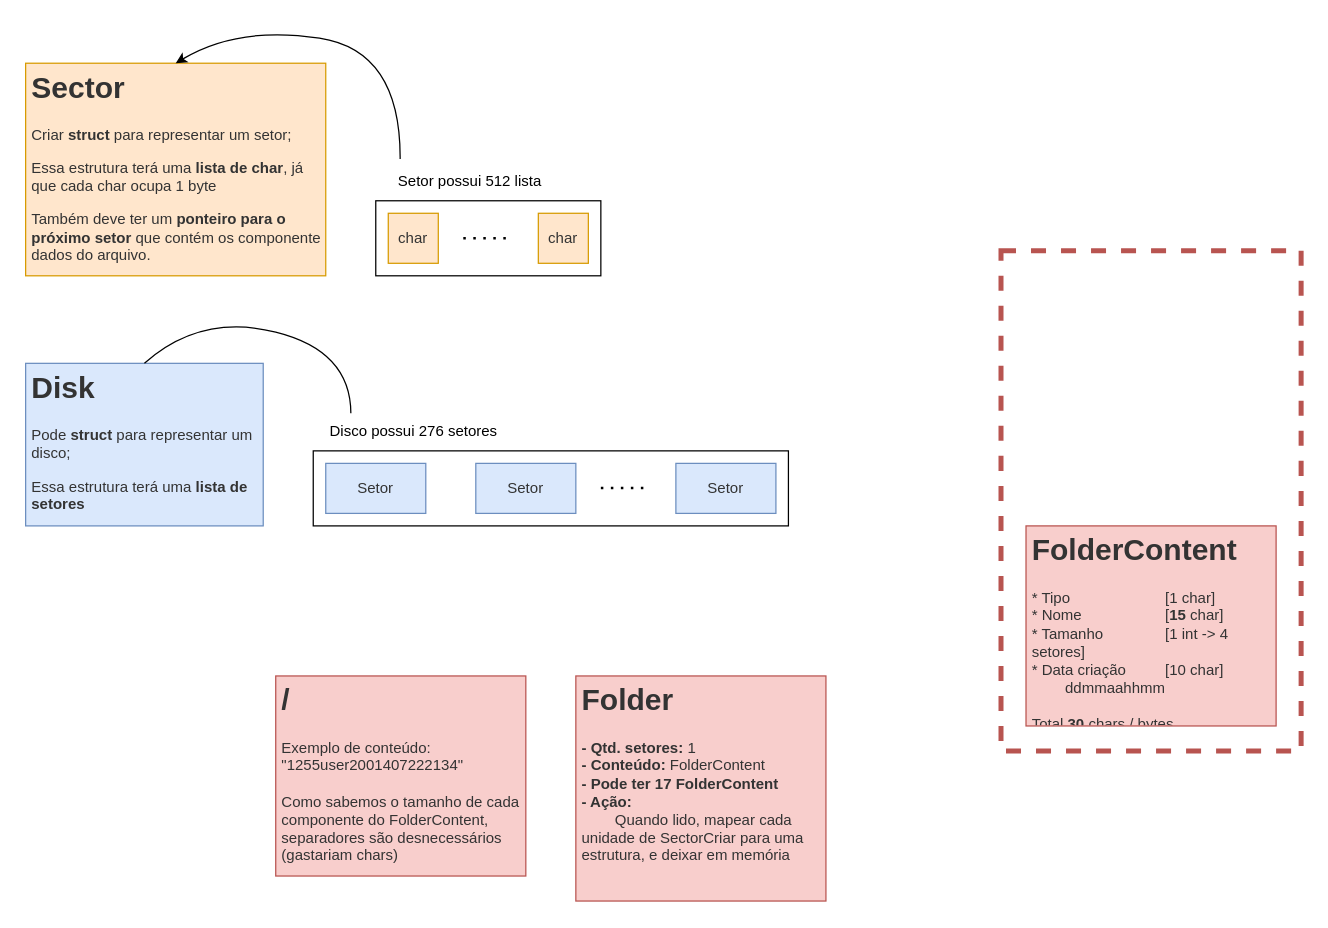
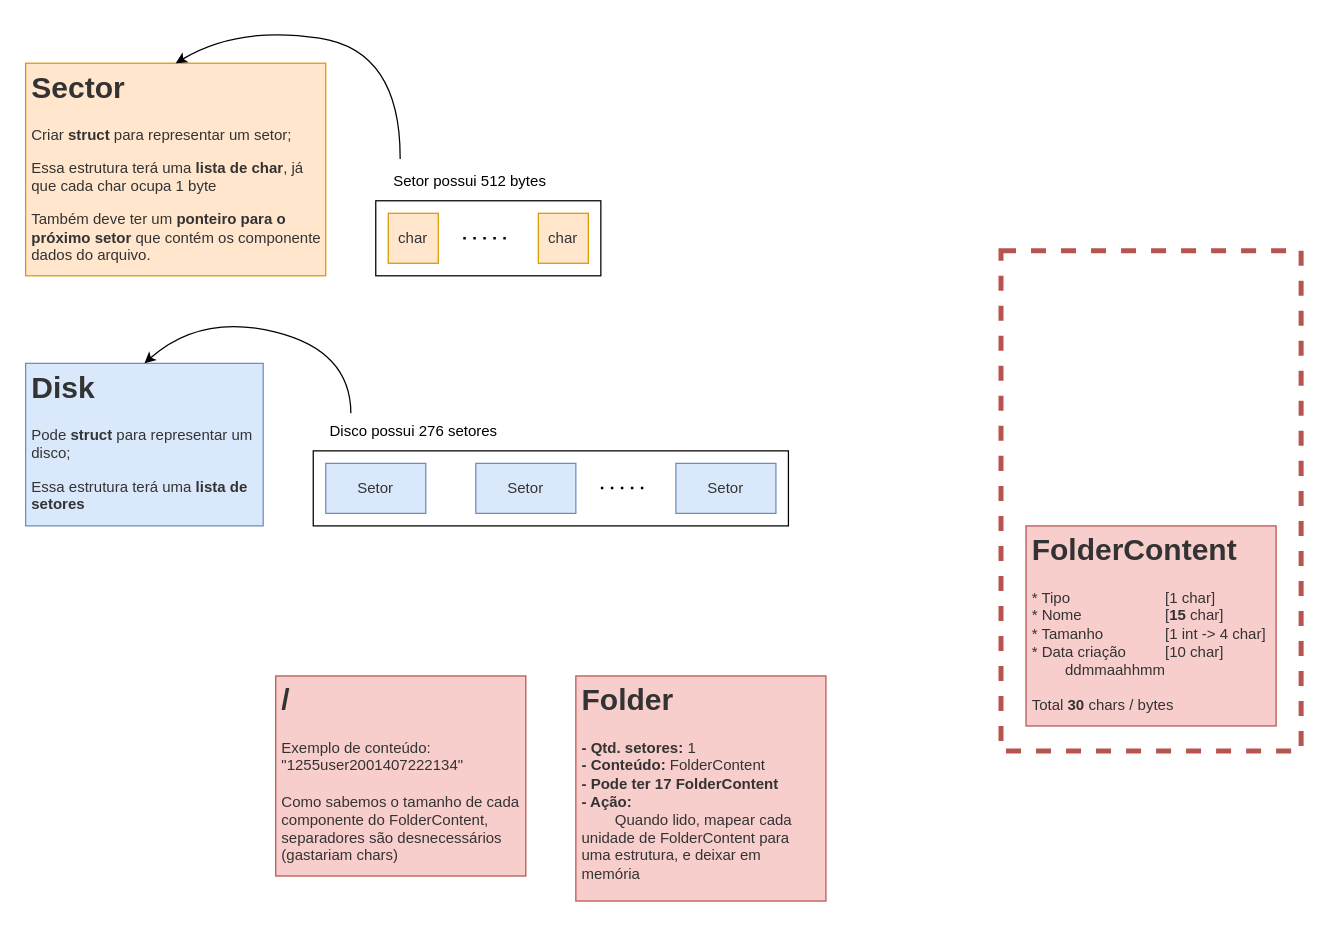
node "Setor possui 512 lista": label "Setor possui 512 lista" -> "Setor possui 512 bytes"
edge "Disco possui 276 setores" -- "DiskPode struct para representar um disco; Essa estrutura terá uma lista de setores": arrowhead none -> classic
node "FolderContent * Tipo [1 char] * Nome [15 char] * Tamanho [1 int -> 4 setores] * Data criação [10 char] ddmmaahhmm Total 30 chars / bytes": label "FolderContent * Tipo [1 char] * Nome [15 char] * Tamanho [1 int -> 4 setores] * Data criação [10 char] ddmmaahhmm Total 30 chars / bytes" -> "FolderContent * Tipo [1 char] * Nome [15 char] * Tamanho [1 int -> 4 char] * Data criação [10 char] ddmmaahhmm Total 30 chars / bytes"
node "Folder - Qtd. setores: 1 - Conteúdo: FolderContent - Pode ter 17 FolderContent - Ação: Quando lido, mapear cada unidade de SectorCriar para uma estrutura, e deixar em memória": label "Folder - Qtd. setores: 1 - Conteúdo: FolderContent - Pode ter 17 FolderContent - Ação: Quando lido, mapear cada unidade de SectorCriar para uma estrutura, e deixar em memória" -> "Folder - Qtd. setores: 1 - Conteúdo: FolderContent - Pode ter 17 FolderContent - Ação: Quando lido, mapear cada unidade de FolderContent para uma estrutura, e deixar em memória"
